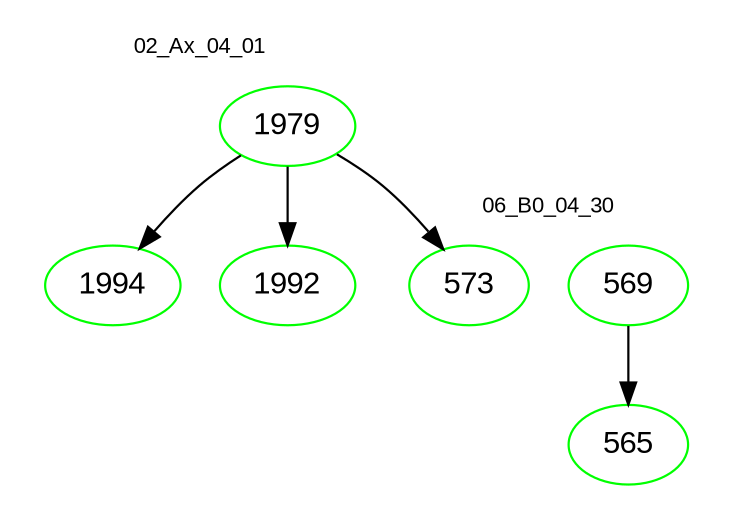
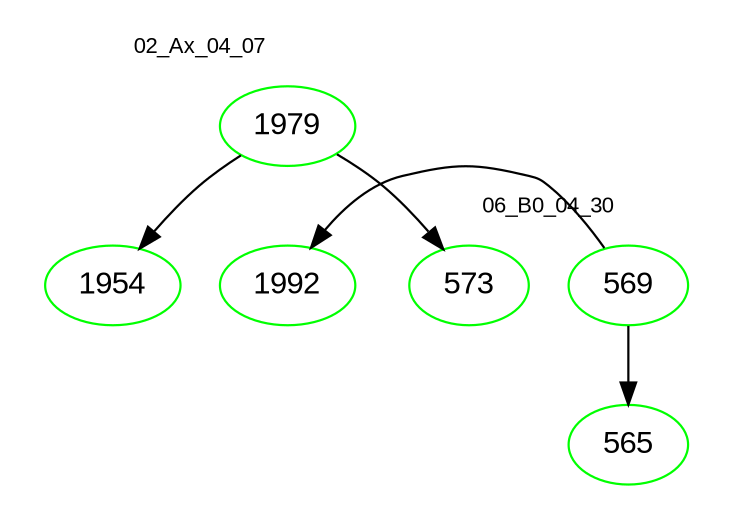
cluster "02_Ax_04_01": label "02_Ax_04_01" -> "02_Ax_04_07"
edge "1979" -> "1992": now "569" -> "1992"
node "1994": label "1994" -> "1954"
